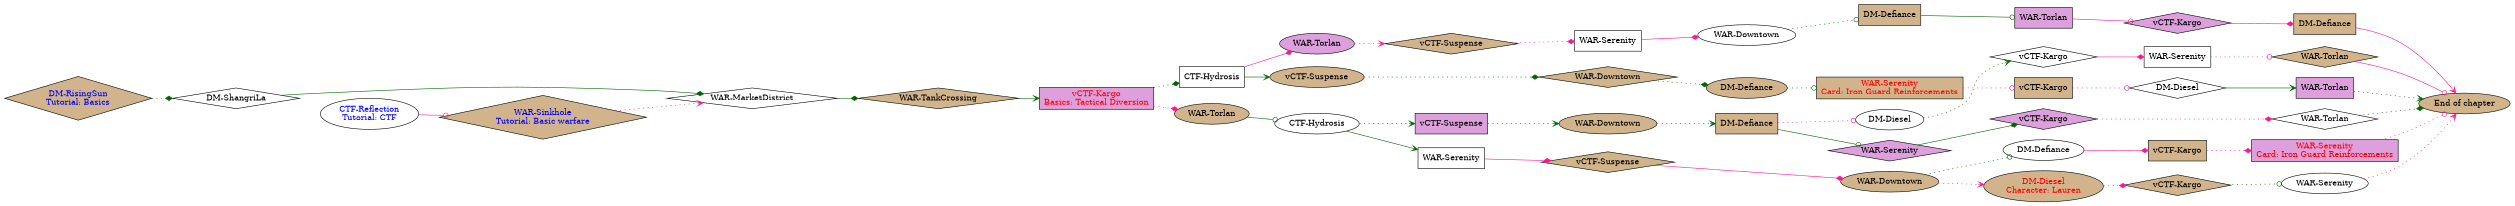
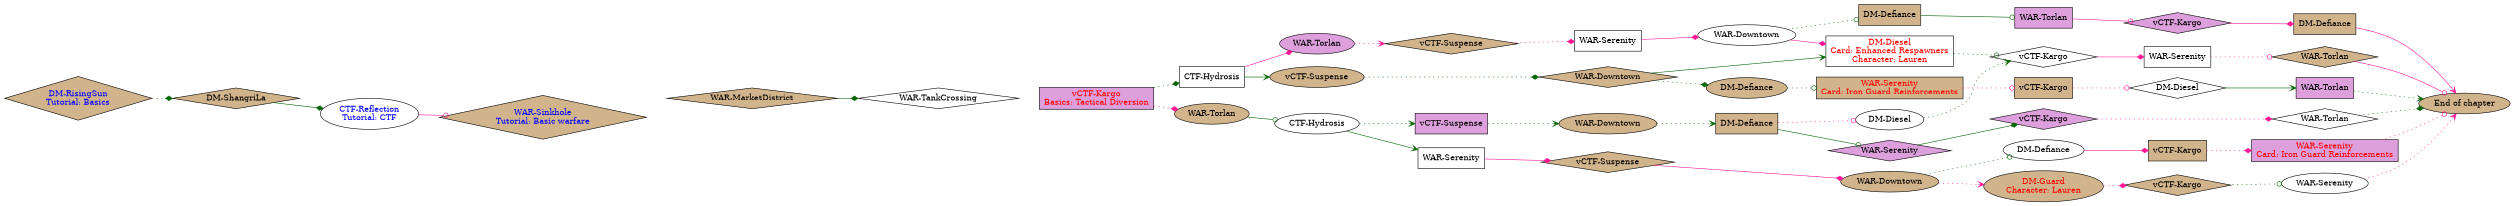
node "DM-Diesel Card: Enhanced Respawners Character: Lauren": added
edge "DM-ShangriLa" -> "WAR-MarketDistrict": now "DM-ShangriLa" -> "CTF-Reflection Tutorial: CTF"
node "DM-ShangriLa": fillcolor white -> tan
node "WAR-MarketDistrict": fillcolor white -> tan
node "WAR-TankCrossing": fillcolor tan -> white
edge "WAR-TankCrossing" -> "vCTF-Kargo Basics: Tactical Diversion": removed
edge "WAR-Sinkhole Tutorial: Basic warfare" -> "WAR-MarketDistrict": removed
node "DM-Diesel Character: Lauren": label "DM-Diesel Character: Lauren" -> "DM-Guard Character: Lauren"
